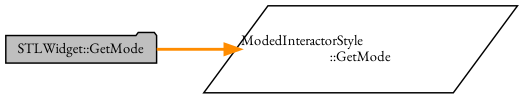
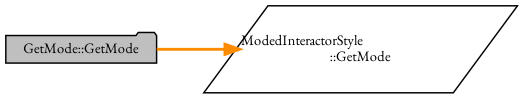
node "STLWidget::GetMode": label "STLWidget::GetMode" -> "GetMode::GetMode"
